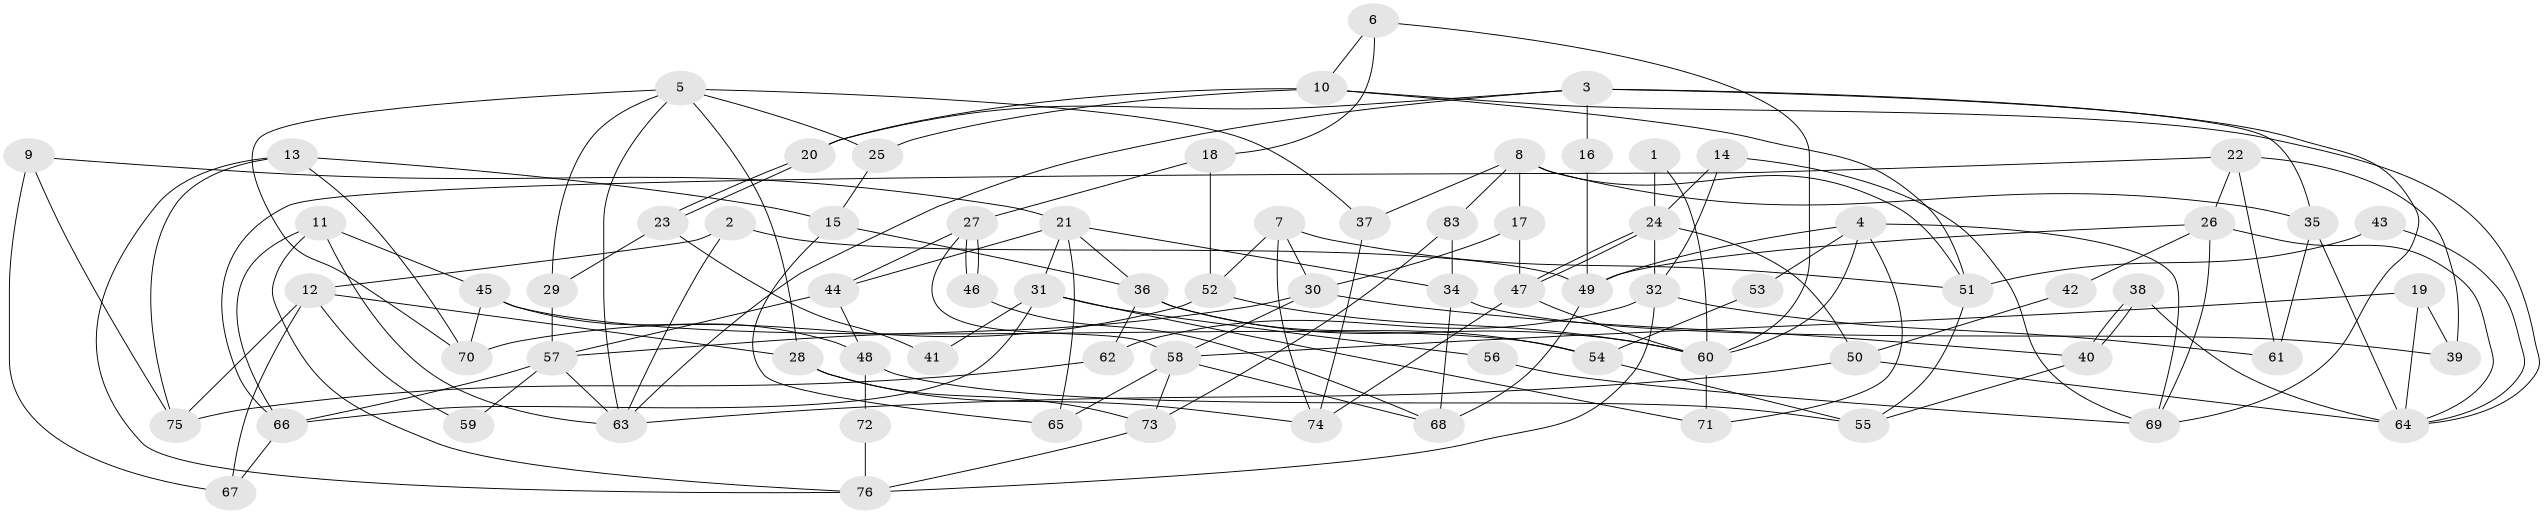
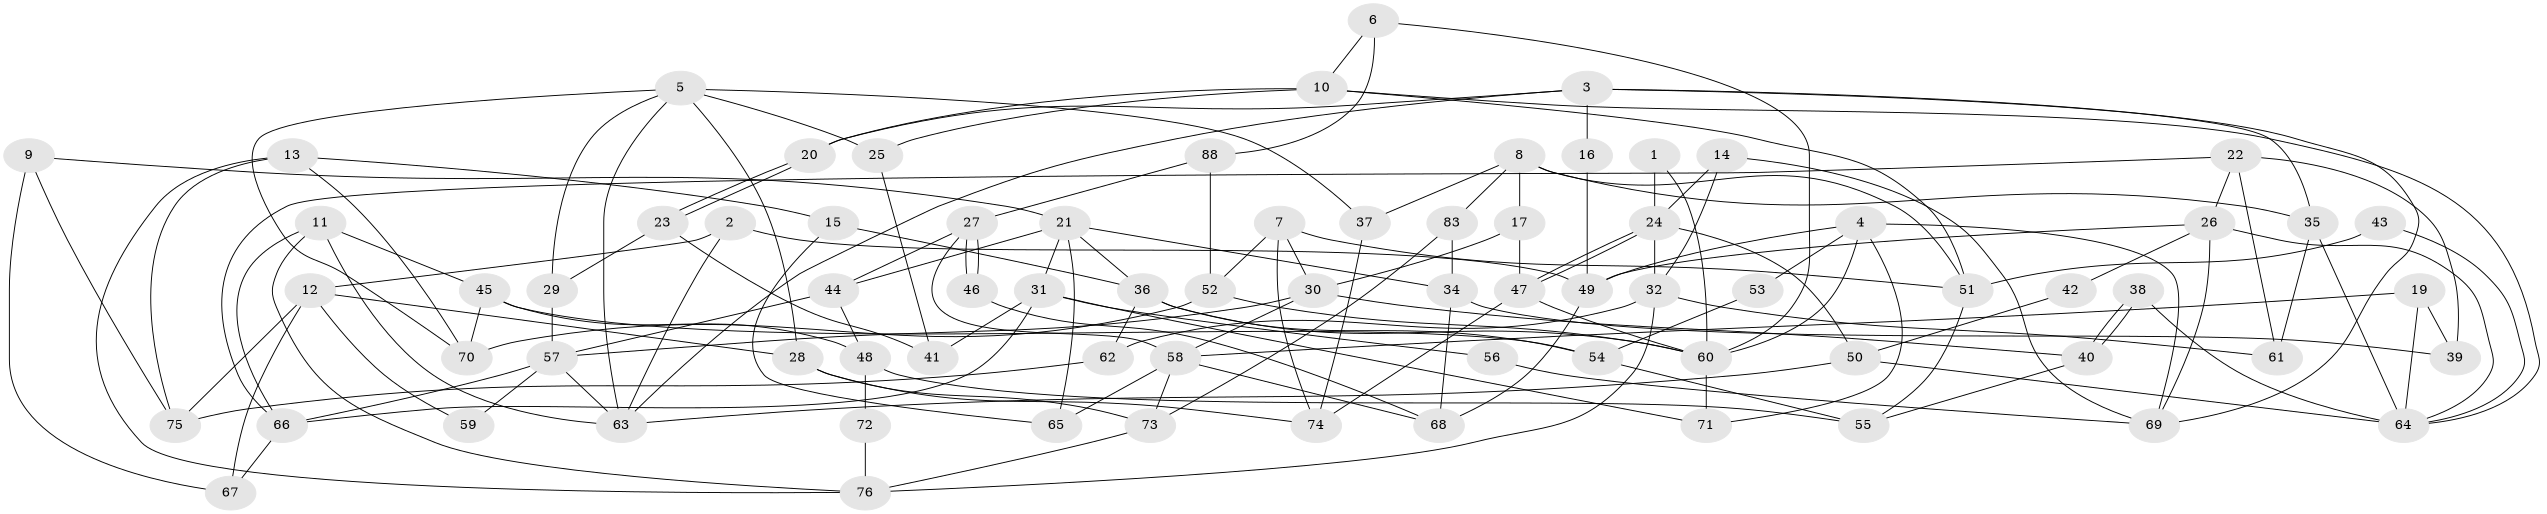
node "18": label "18" -> "88"
edge "25" -- "15": now "25" -- "41"
